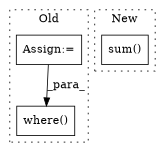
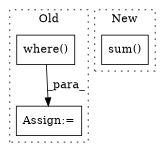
edge "Assign:=" -> "where()": reversed
